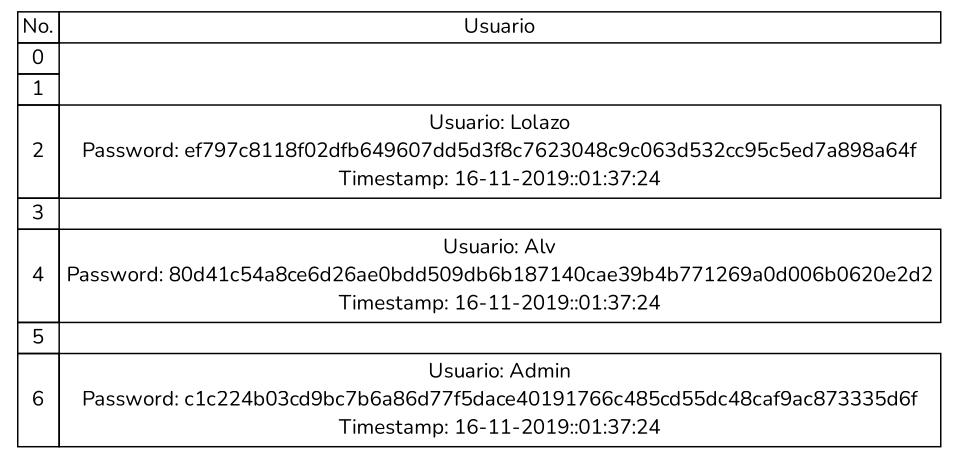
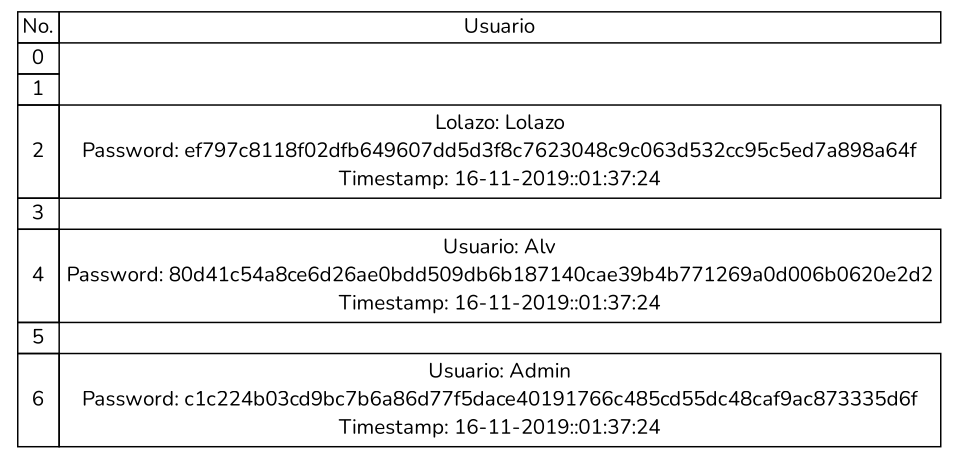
node "No.": text "Usuario: Lolazo" -> "Lolazo: Lolazo"
